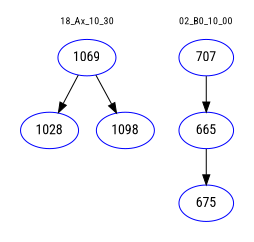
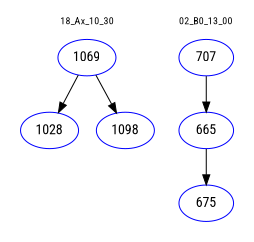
cluster "02_B0_10_00": label "02_B0_10_00" -> "02_B0_13_00"
